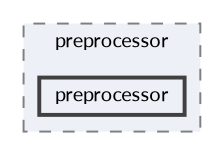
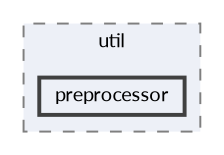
cluster "preprocessor": label "preprocessor" -> "util"
